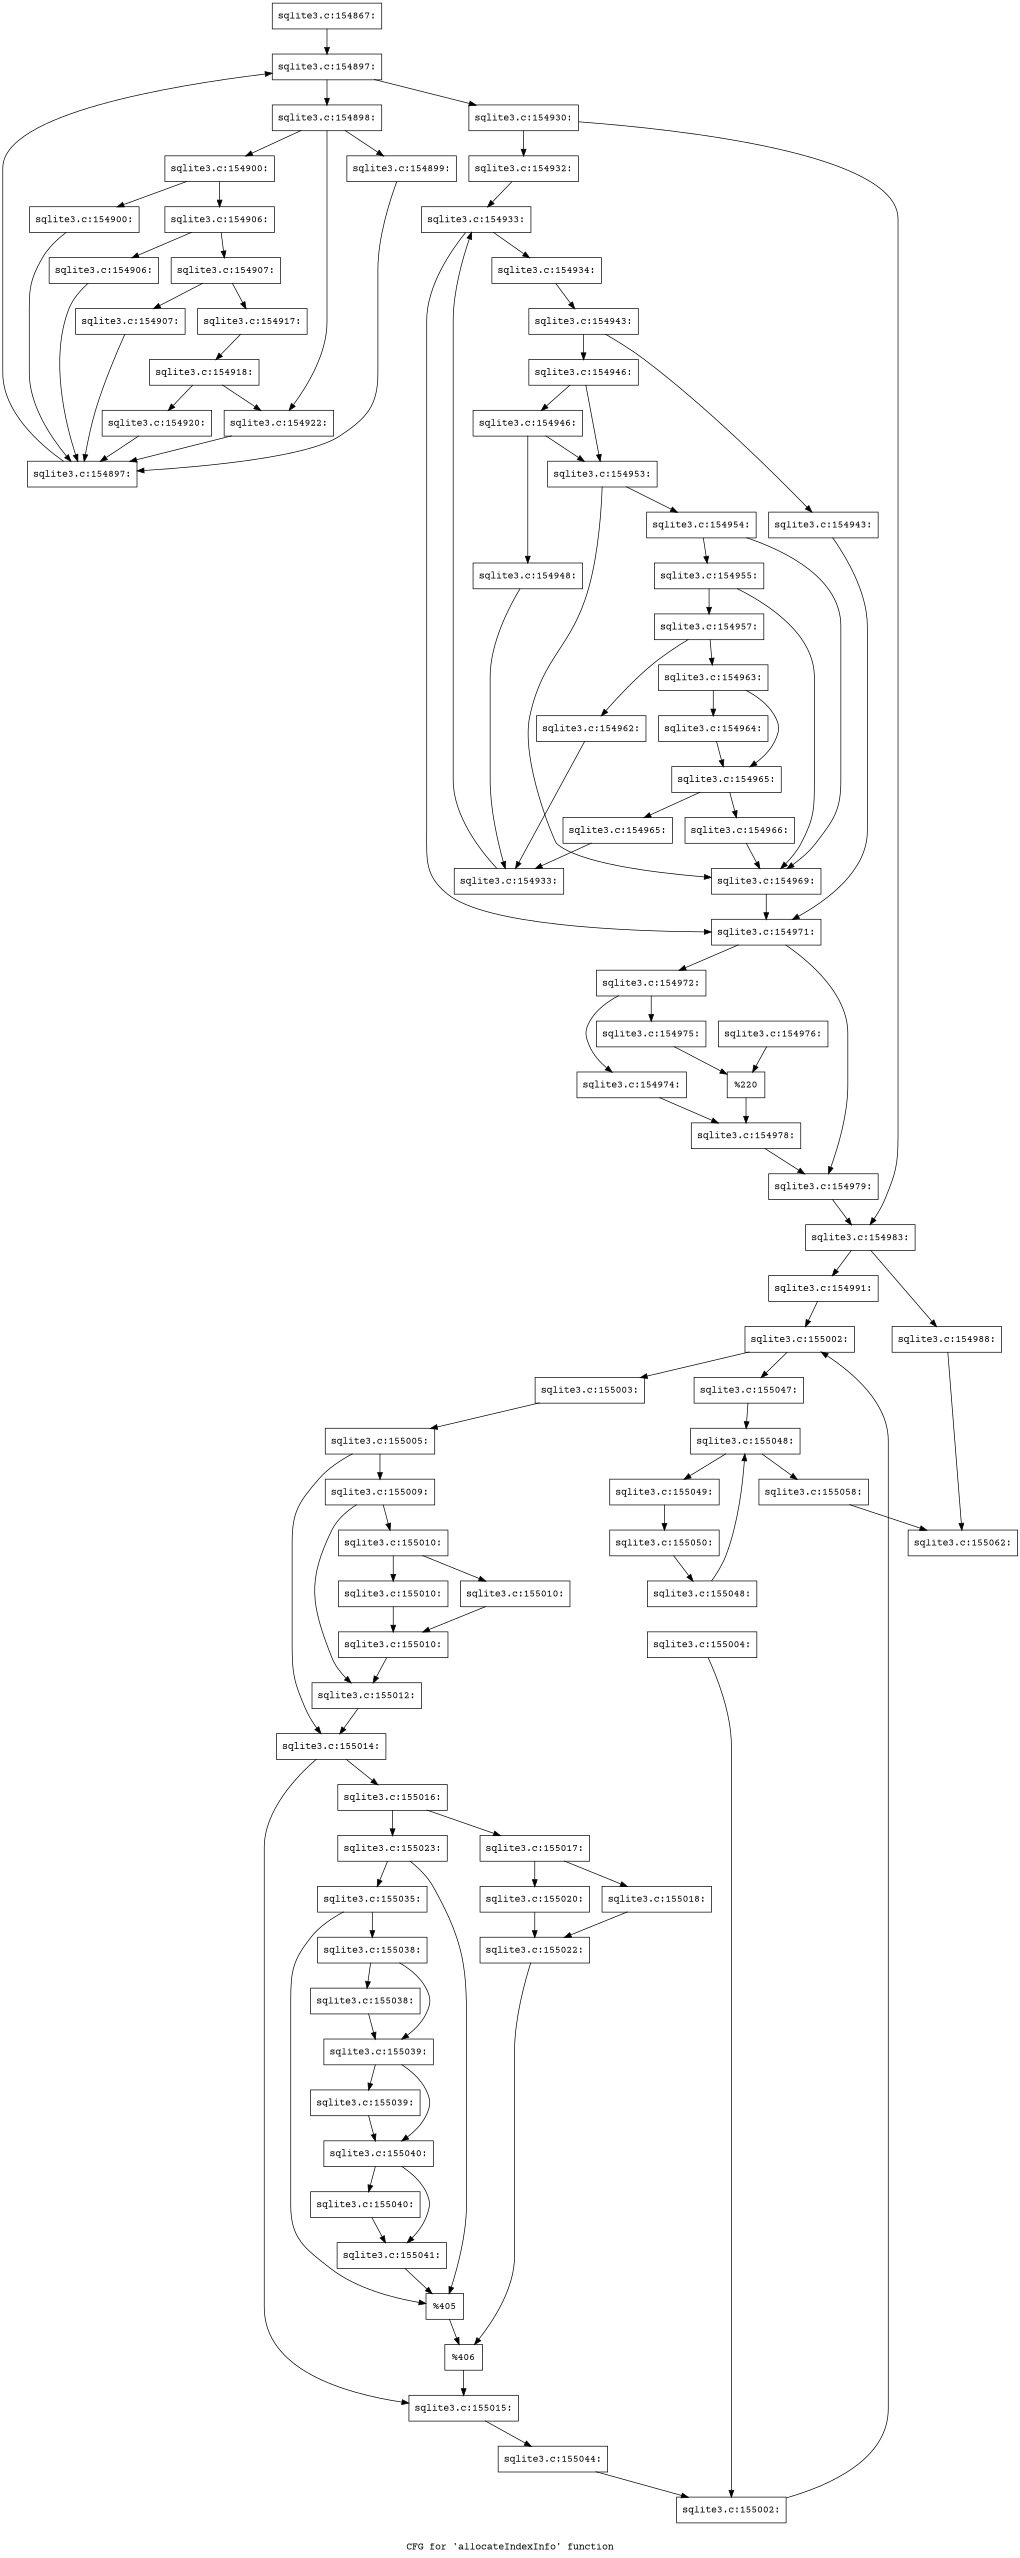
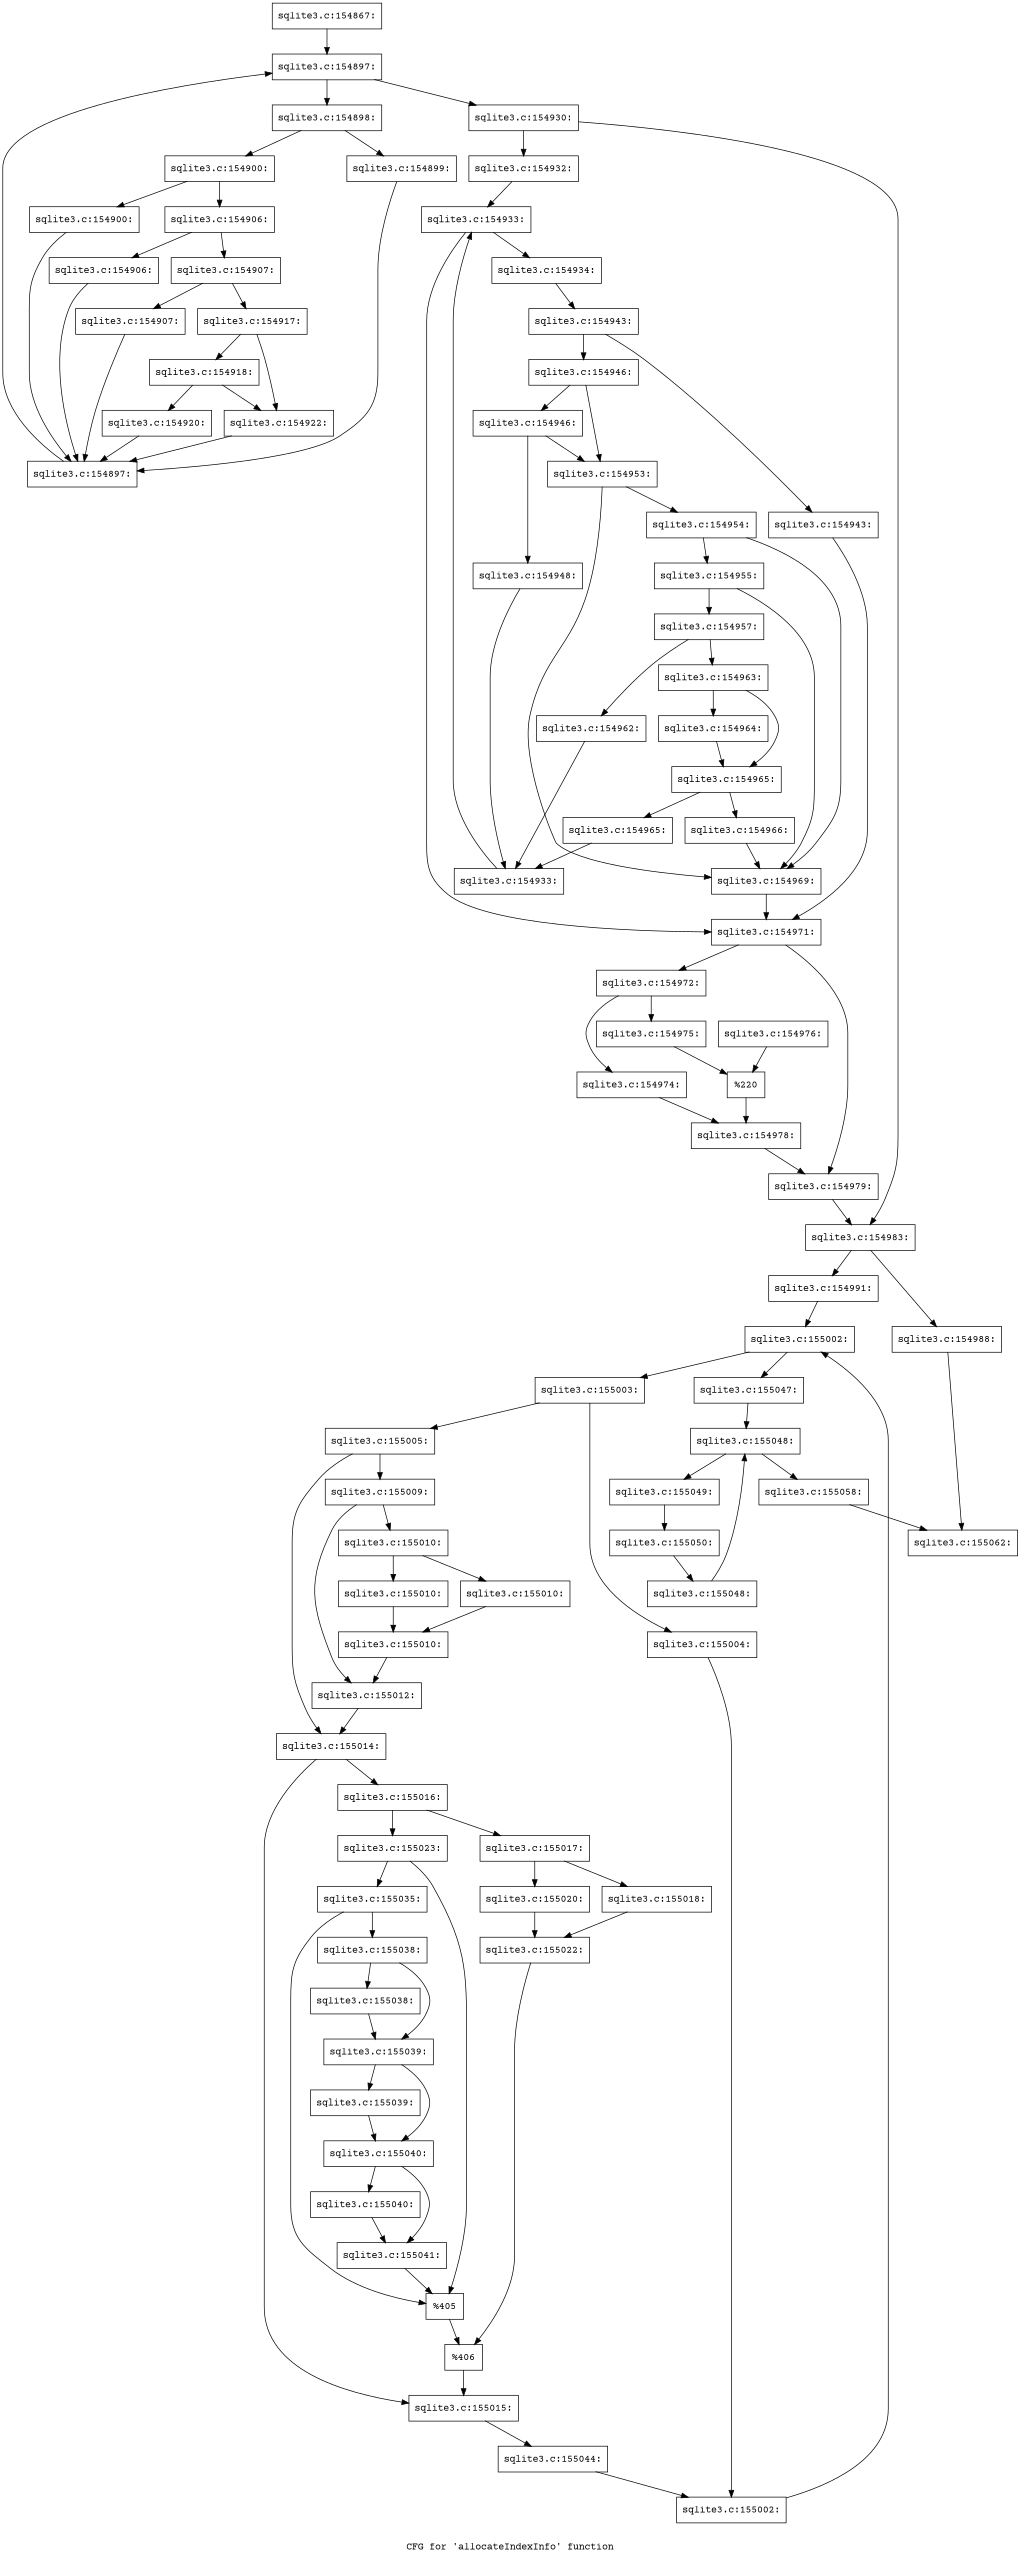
edge "sqlite3.c:154898:" -> "sqlite3.c:154922:": now "sqlite3.c:154917:" -> "sqlite3.c:154922:"
edge "sqlite3.c:155003:" -> "sqlite3.c:155004:": added
